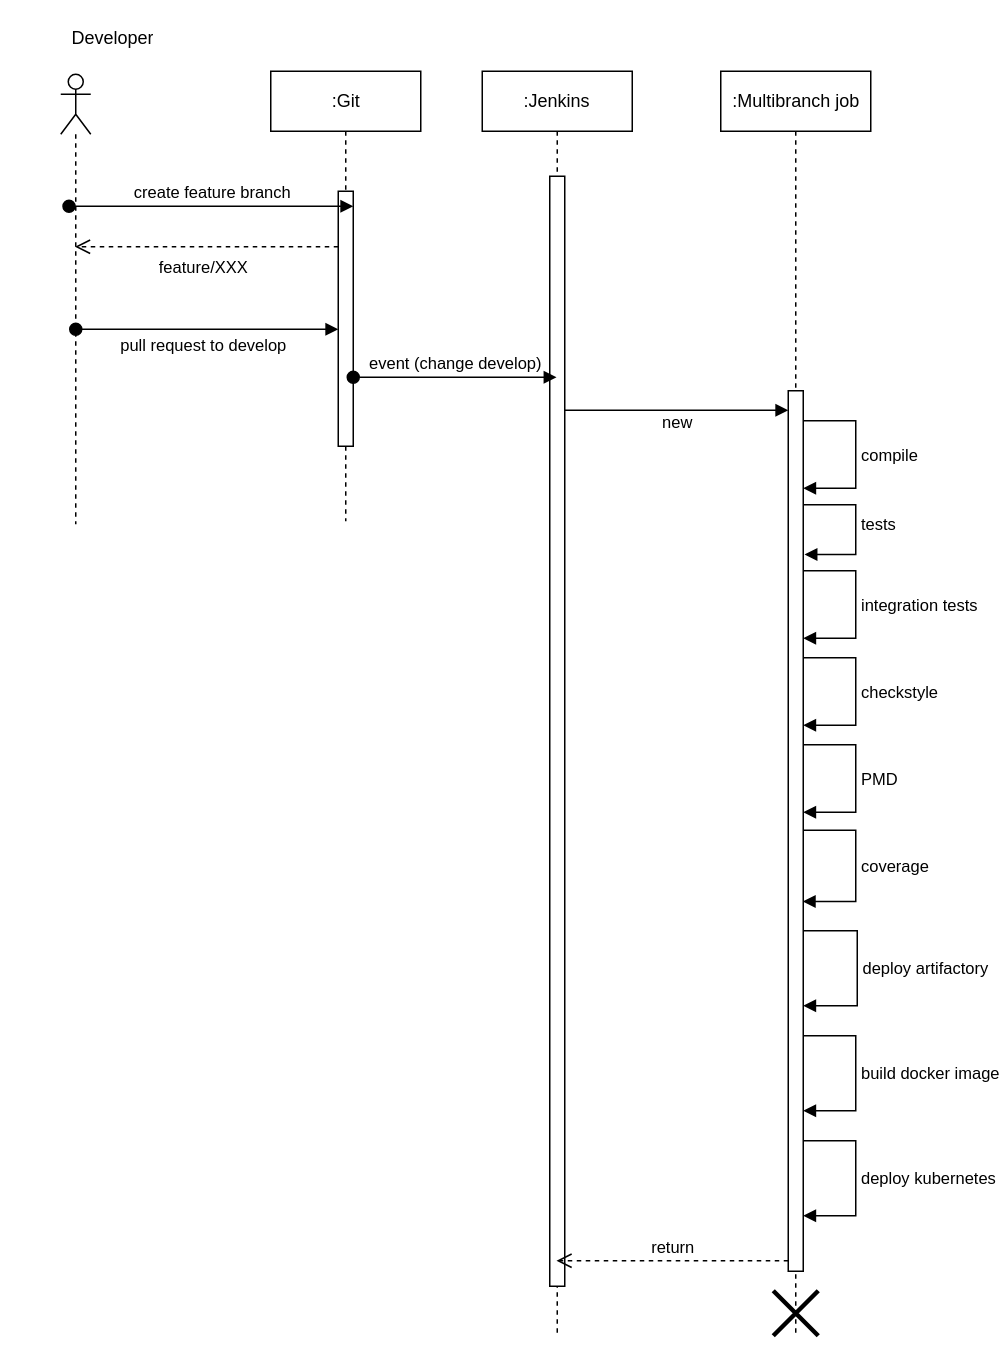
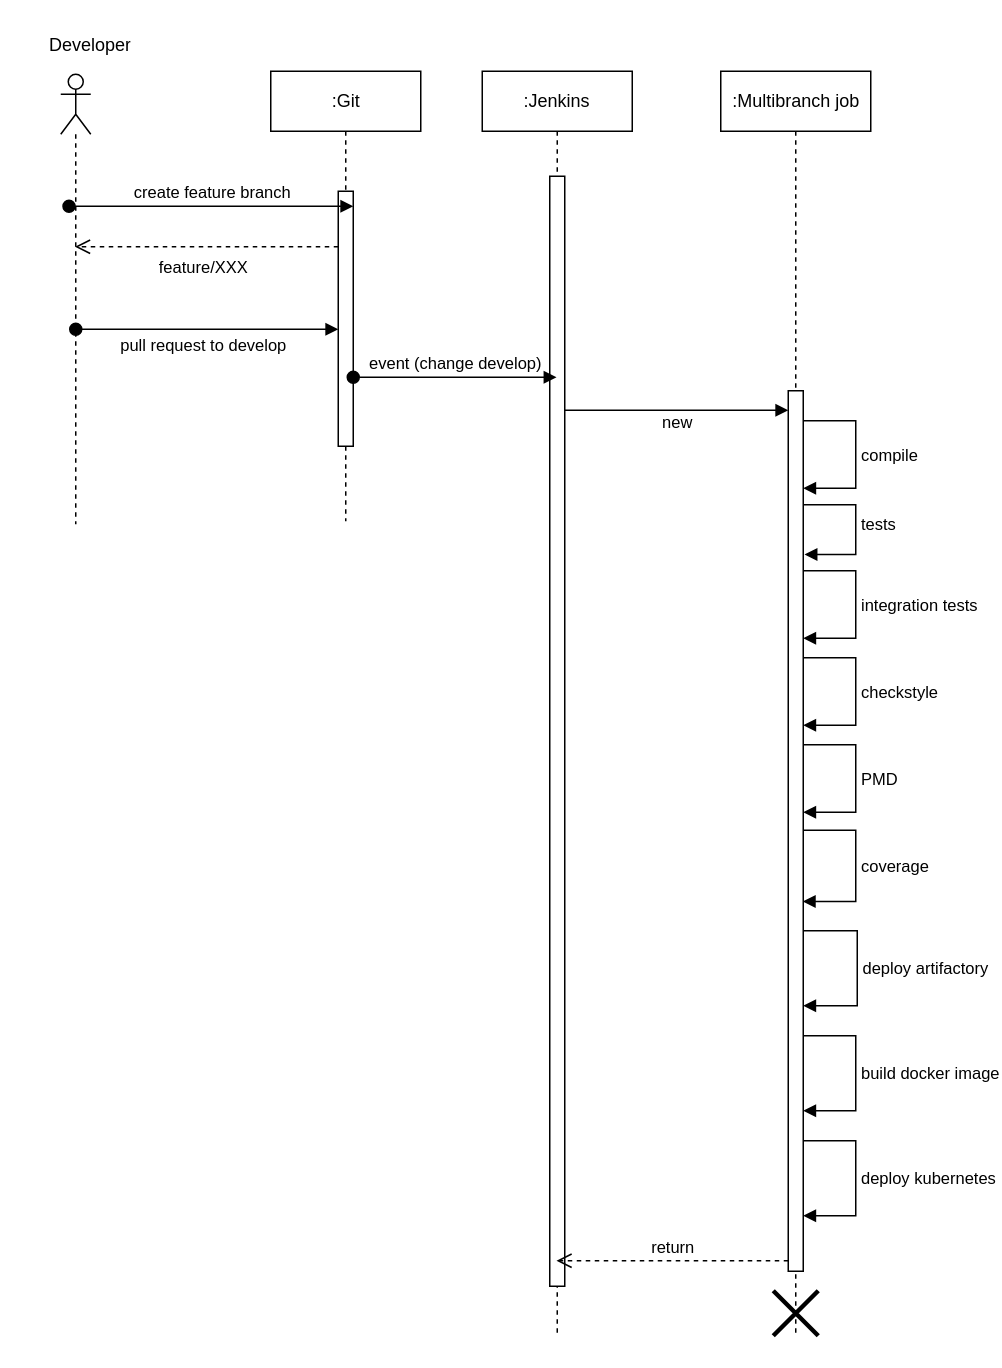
node "Developer": moved (113, 38) -> (91, 46)
